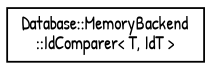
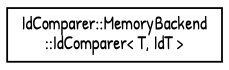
node "Database::MemoryBackend ::IdComparer< T, IdT >": label "Database::MemoryBackend ::IdComparer< T, IdT >" -> "IdComparer::MemoryBackend ::IdComparer< T, IdT >"
